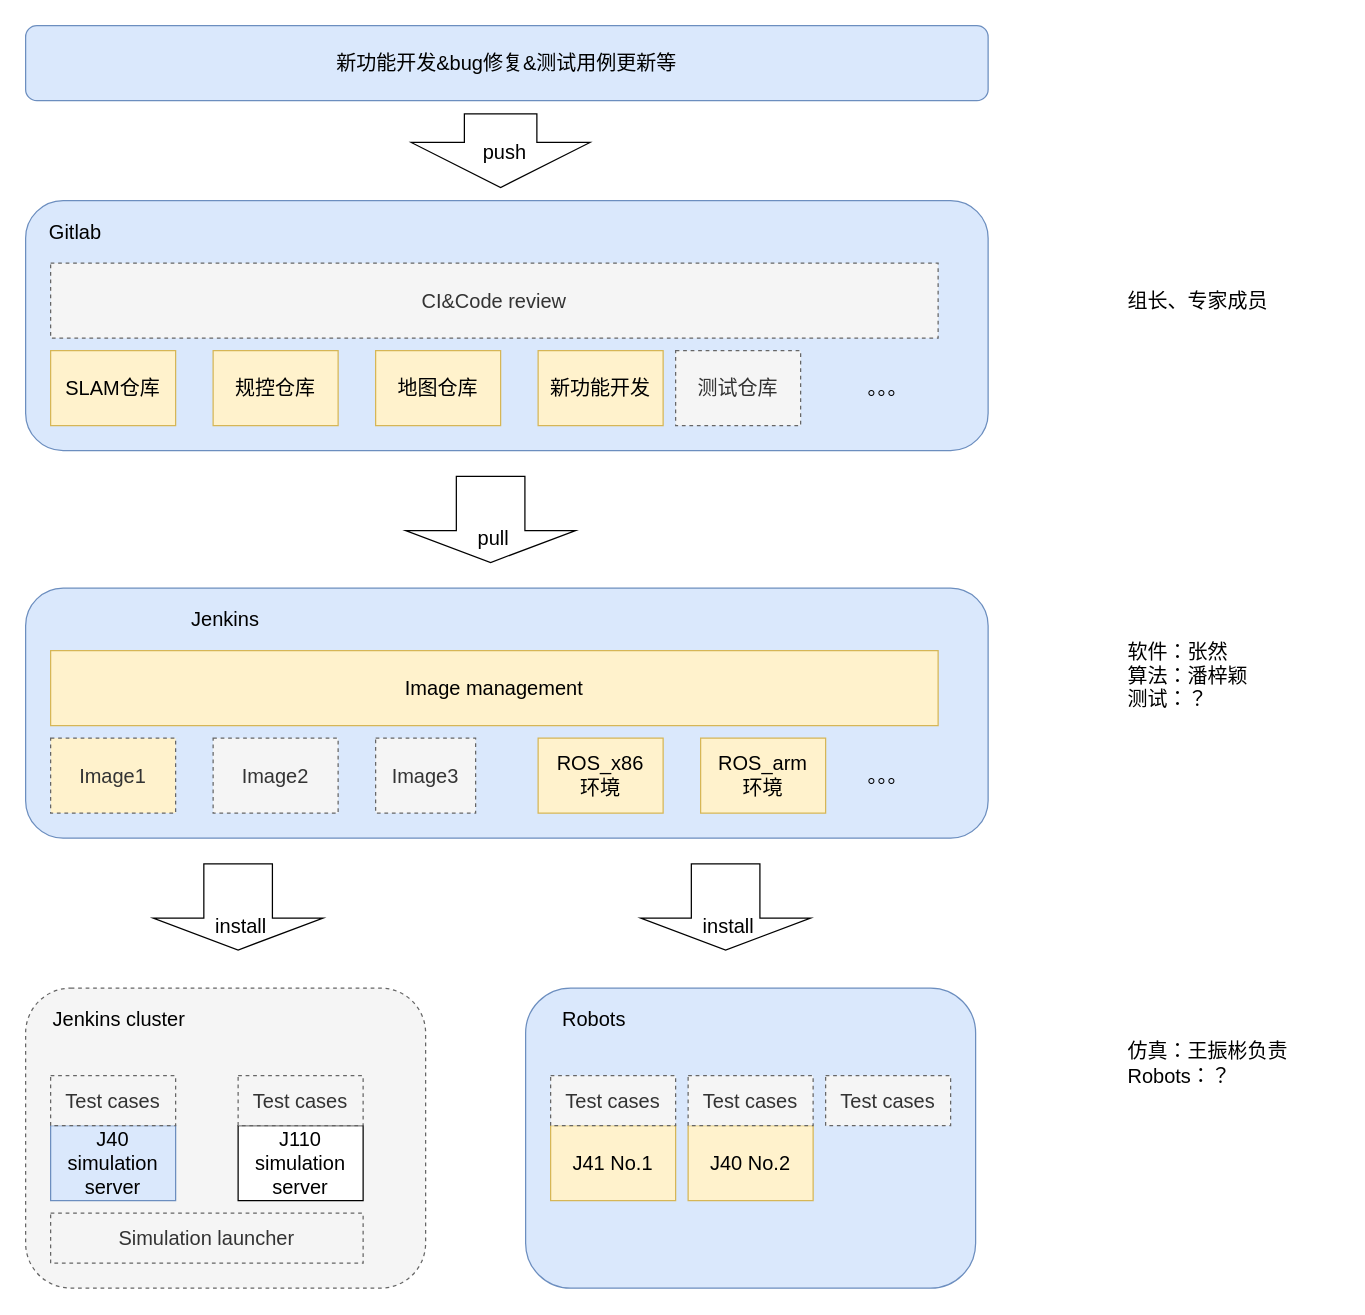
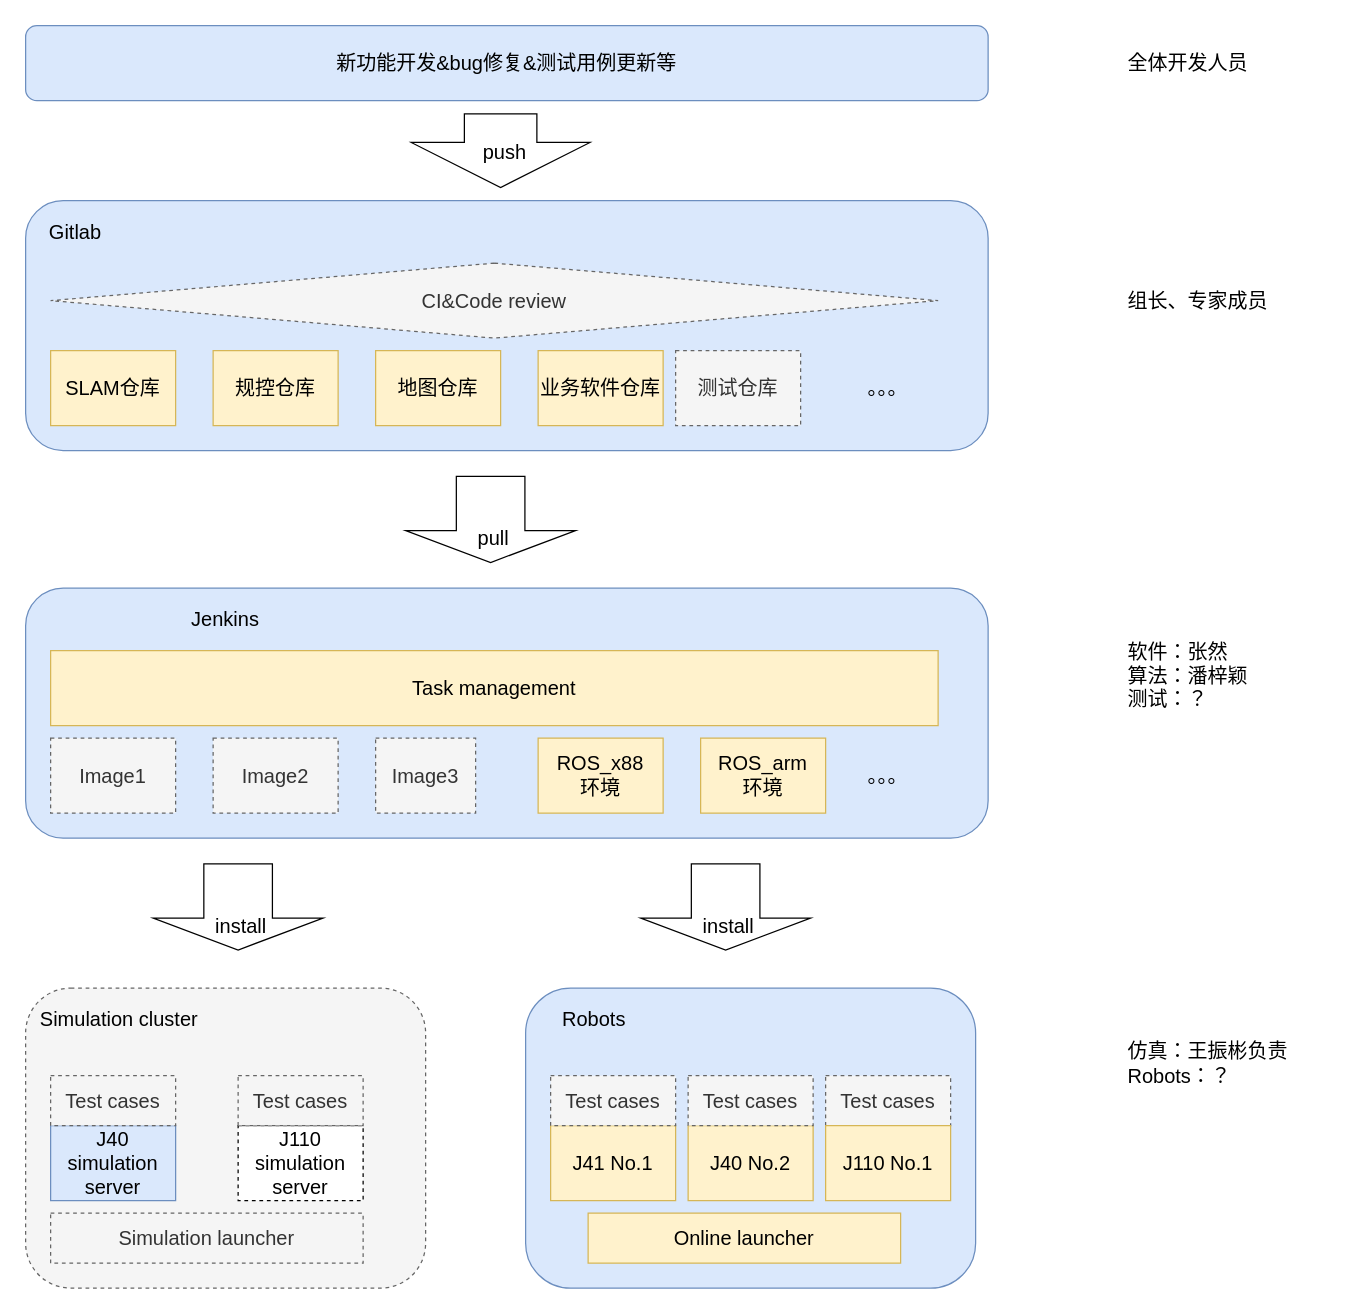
node "全体开发人员": added
node "CI&Code review": shape rectangle -> diamond
node "新功能开发": label "新功能开发" -> "业务软件仓库"
node "Image management": label "Image management" -> "Task management"
node "Image1": fillcolor #fff2cc -> #f5f5f5
node "ROS_x86 环境": label "ROS_x86 环境" -> "ROS_x88 环境"
node "Jenkins cluster": label "Jenkins cluster" -> "Simulation cluster"
node "J110 simulation server": style solid -> dashed
node "J110 No.1": added
node "Online launcher": added
